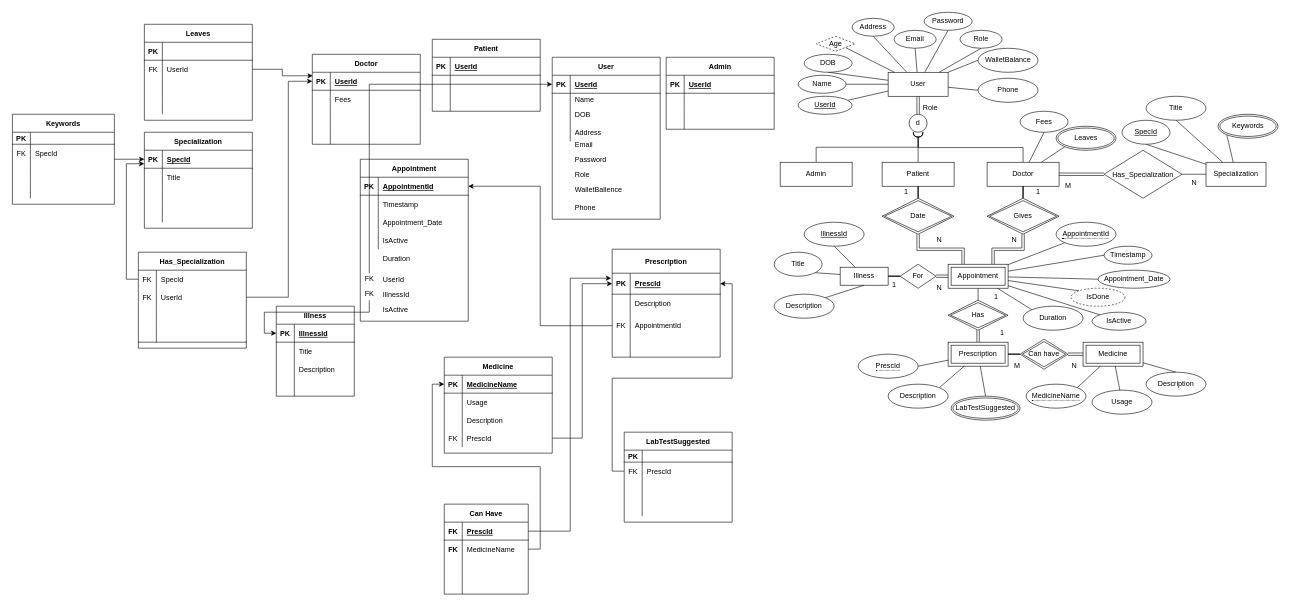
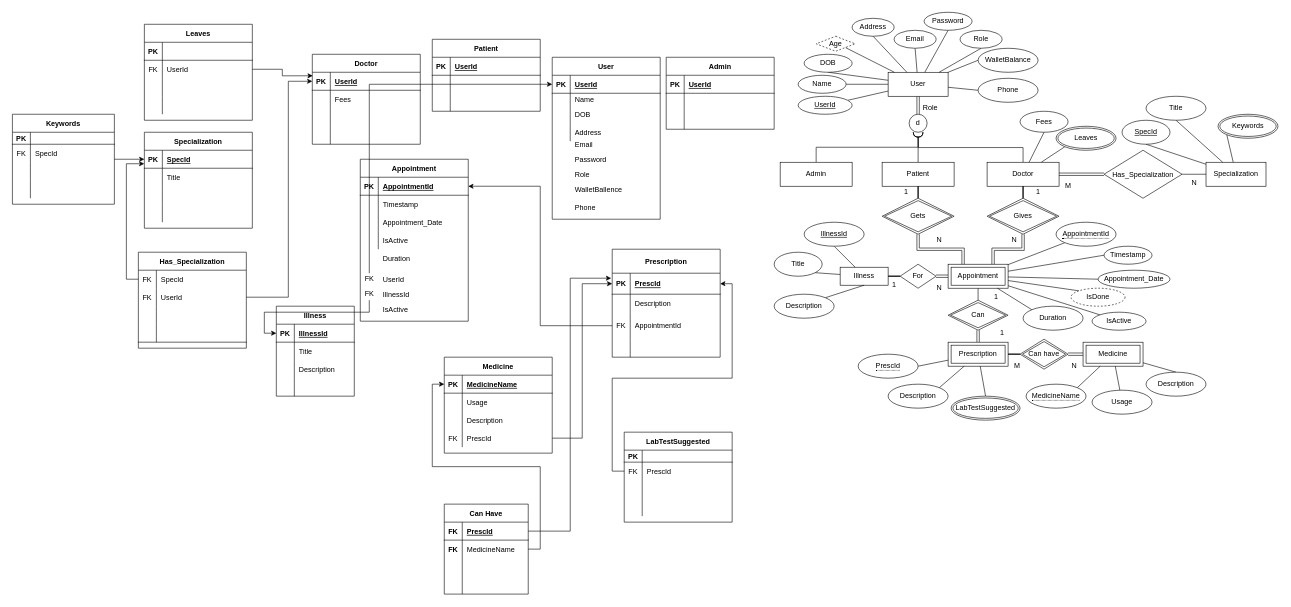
node "Date": label "Date" -> "Gets"
node "Has": label "Has" -> "Can"
